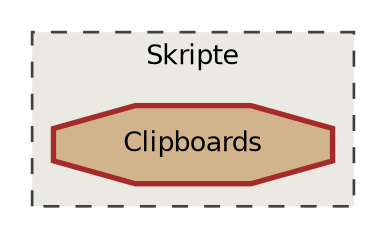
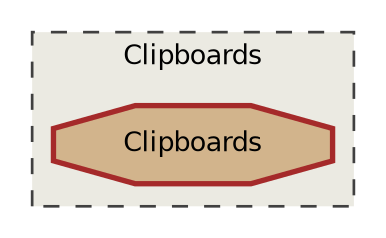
cluster "Skripte": label "Skripte" -> "Clipboards"
